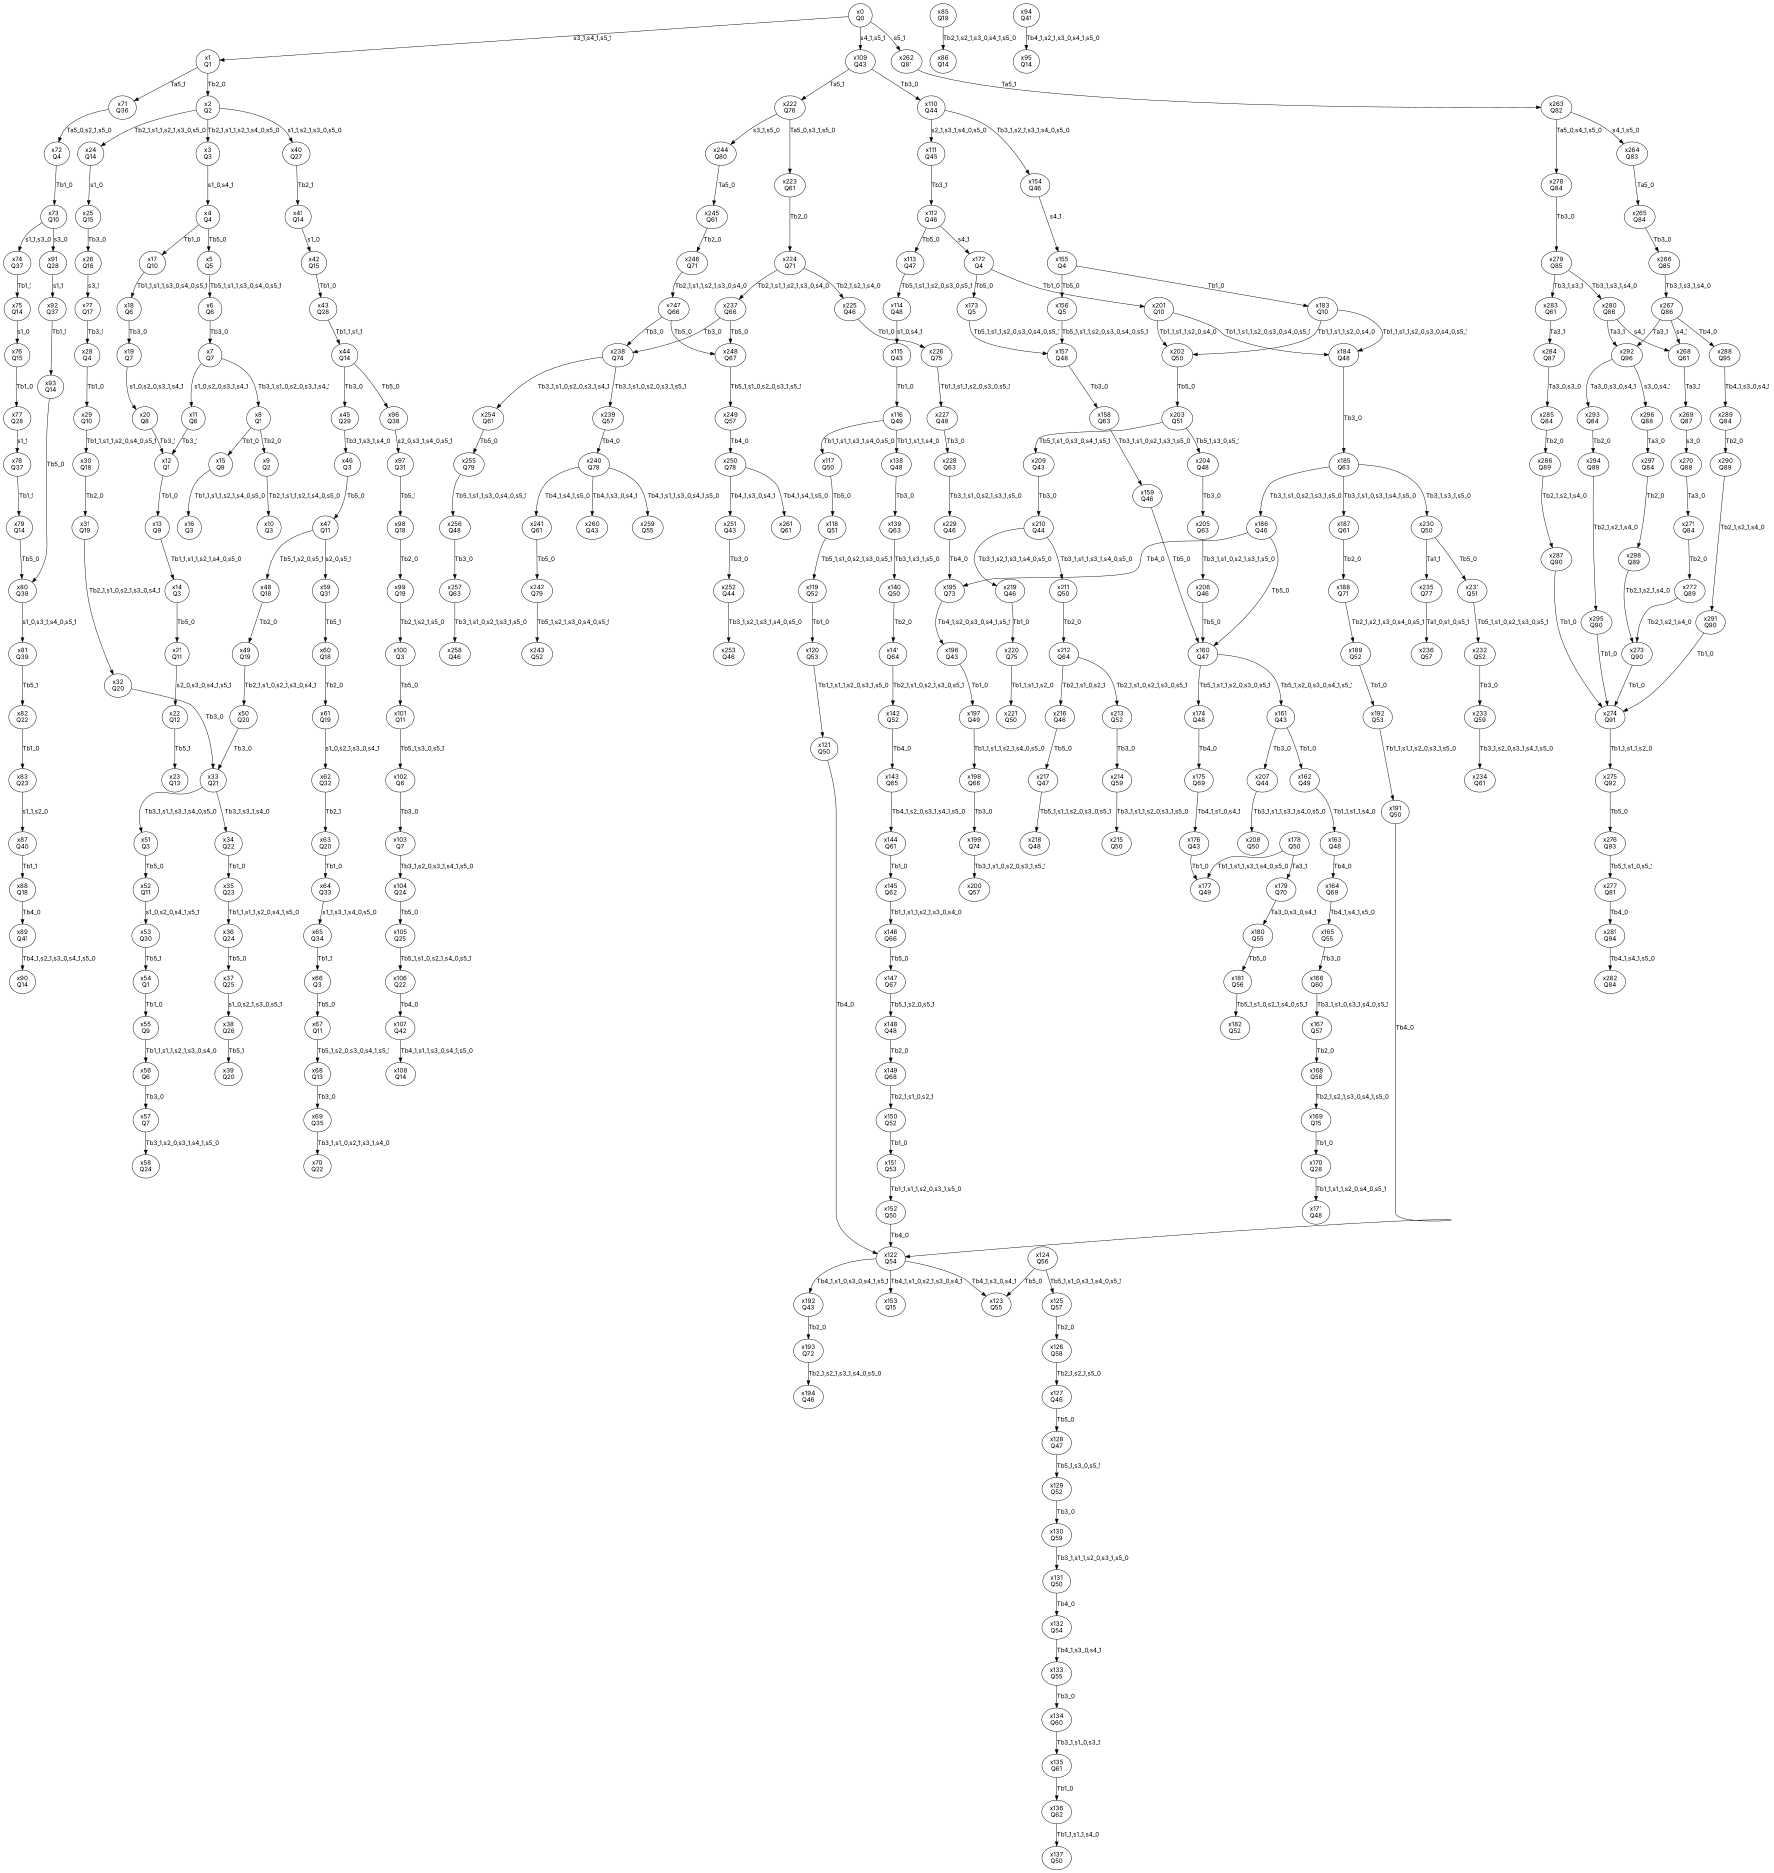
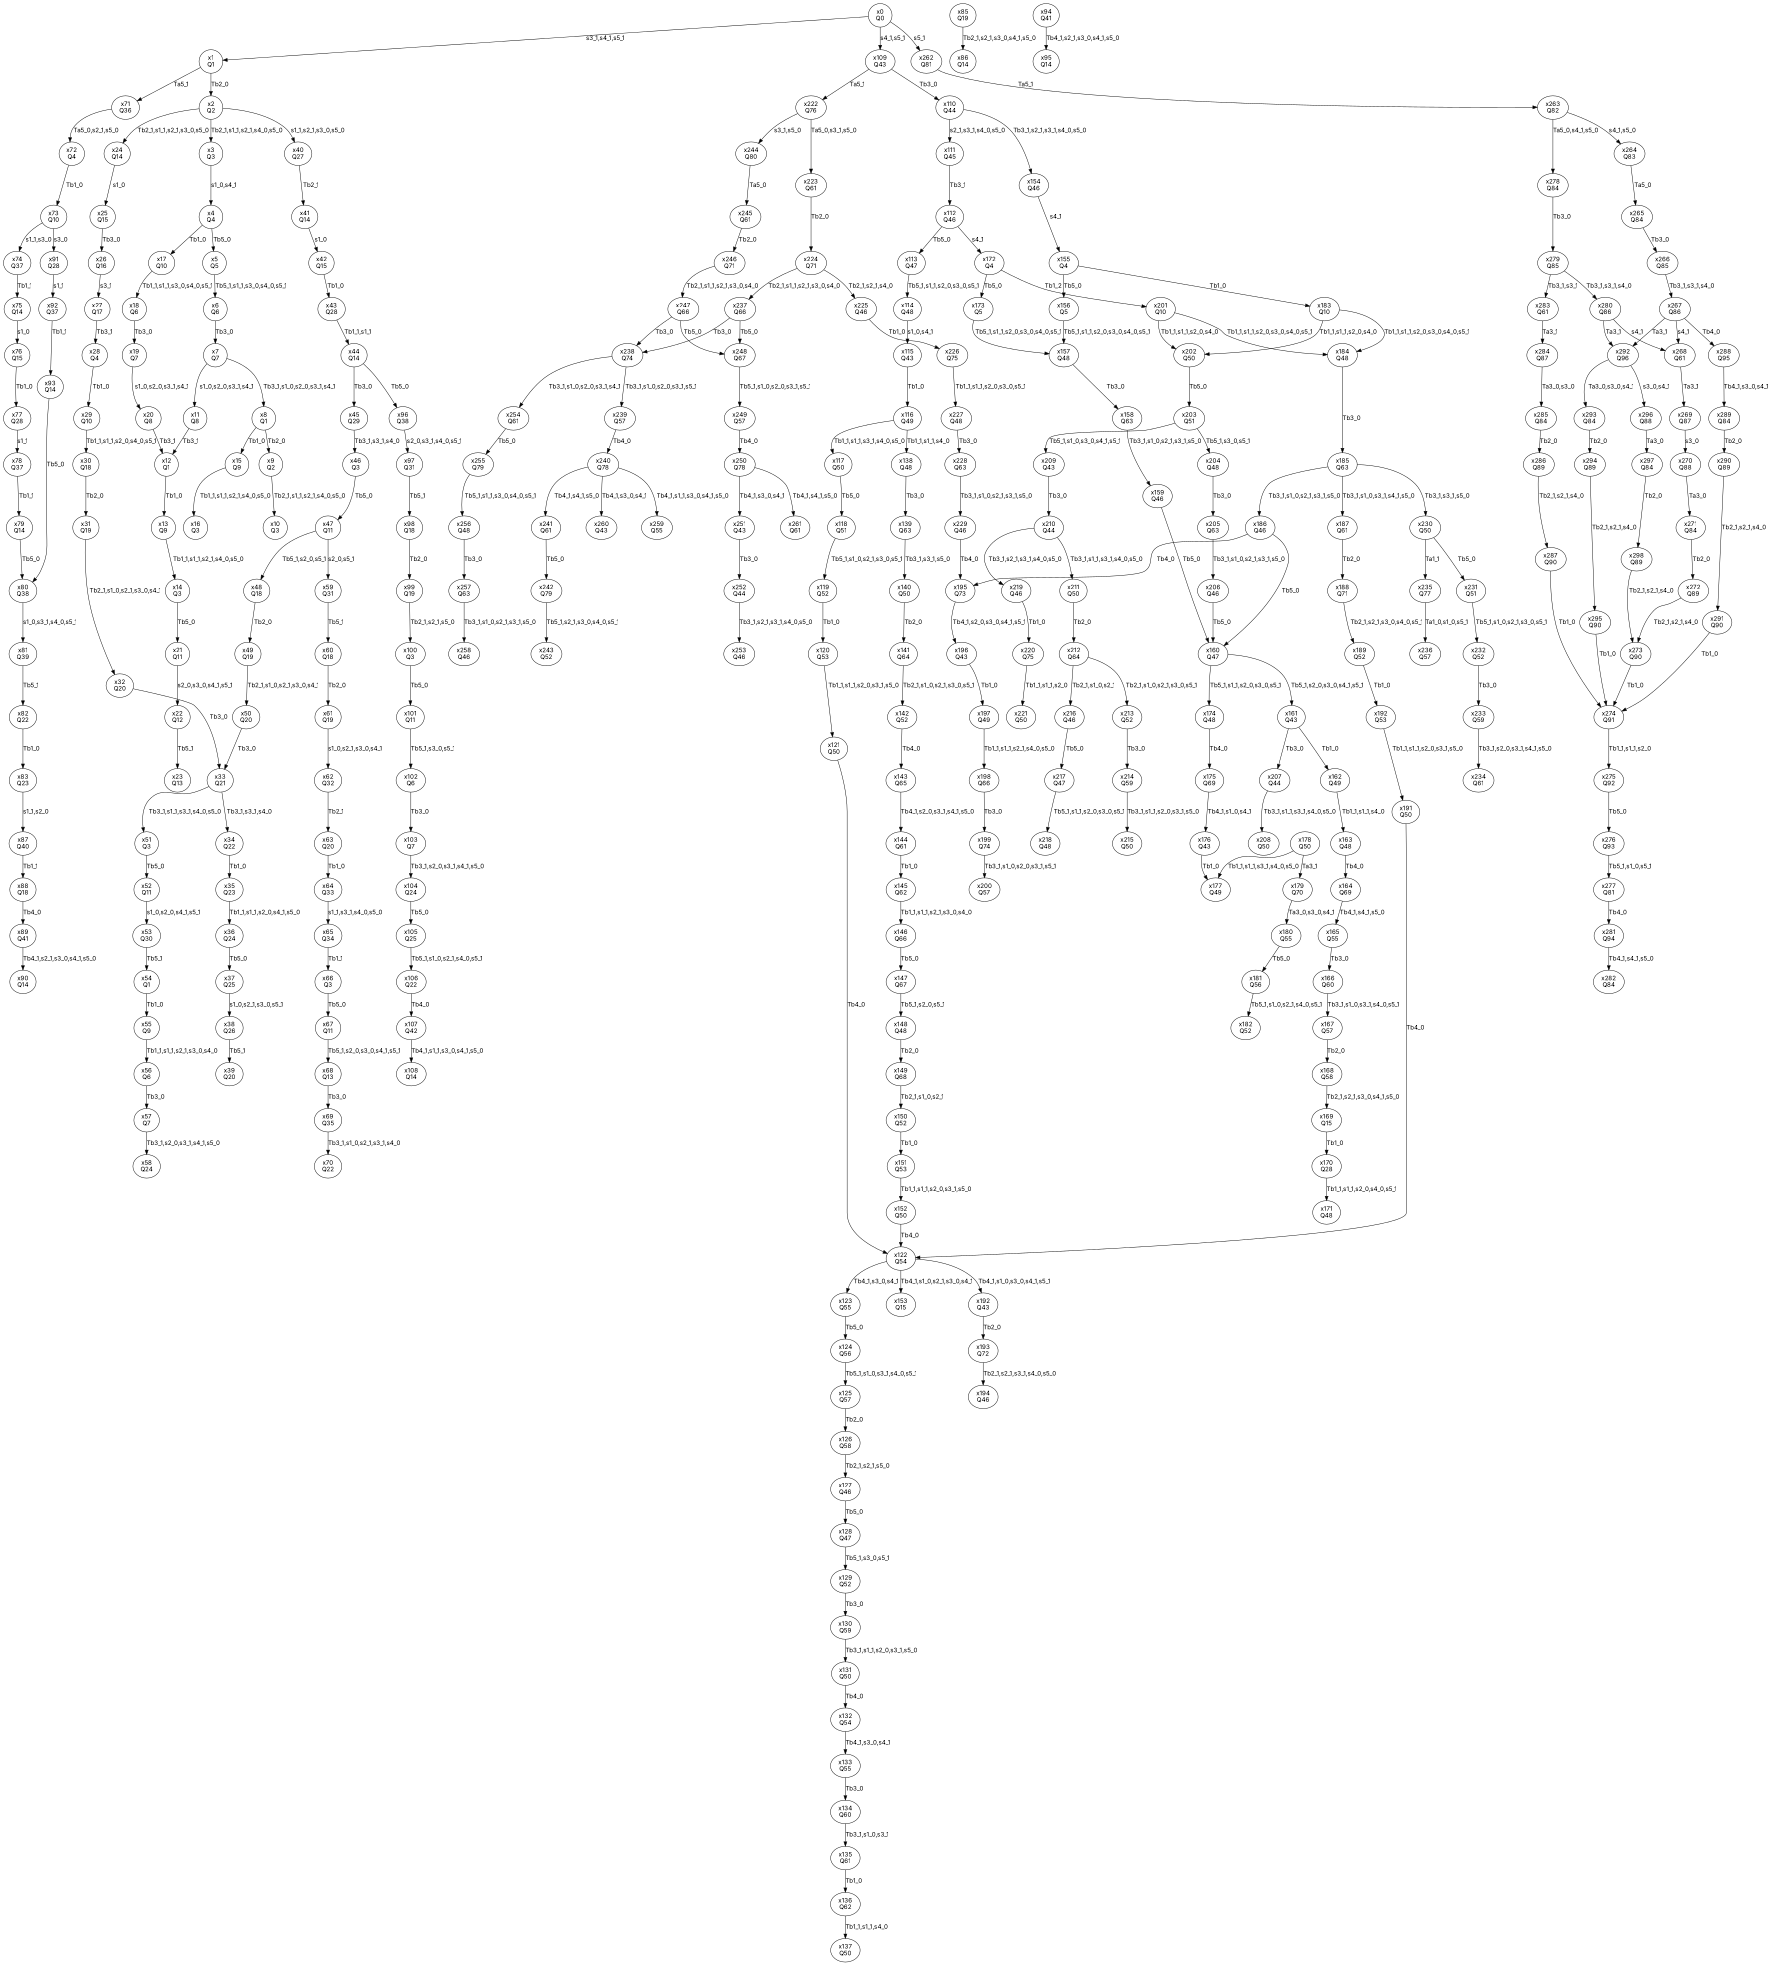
edge "x172 Q4" -> "x201 Q10": label "Tb1_0" -> "Tb1_2"
edge "x124 Q56" -> "x123 Q55": reversed
